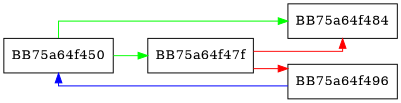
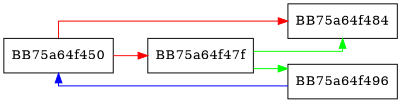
edge "BB75a64f450" -> "BB75a64f484": color green -> red
edge "BB75a64f47f" -> "BB75a64f484": color red -> green
edge "BB75a64f450" -> "BB75a64f47f": color green -> red
edge "BB75a64f47f" -> "BB75a64f496": color red -> green
